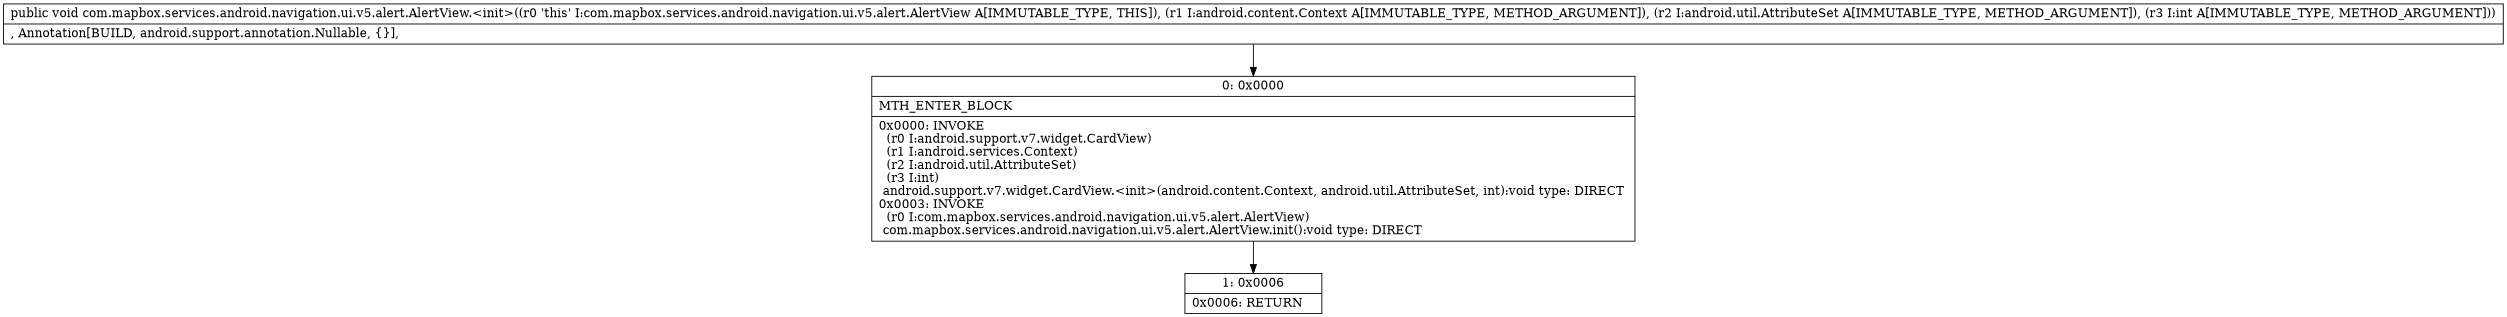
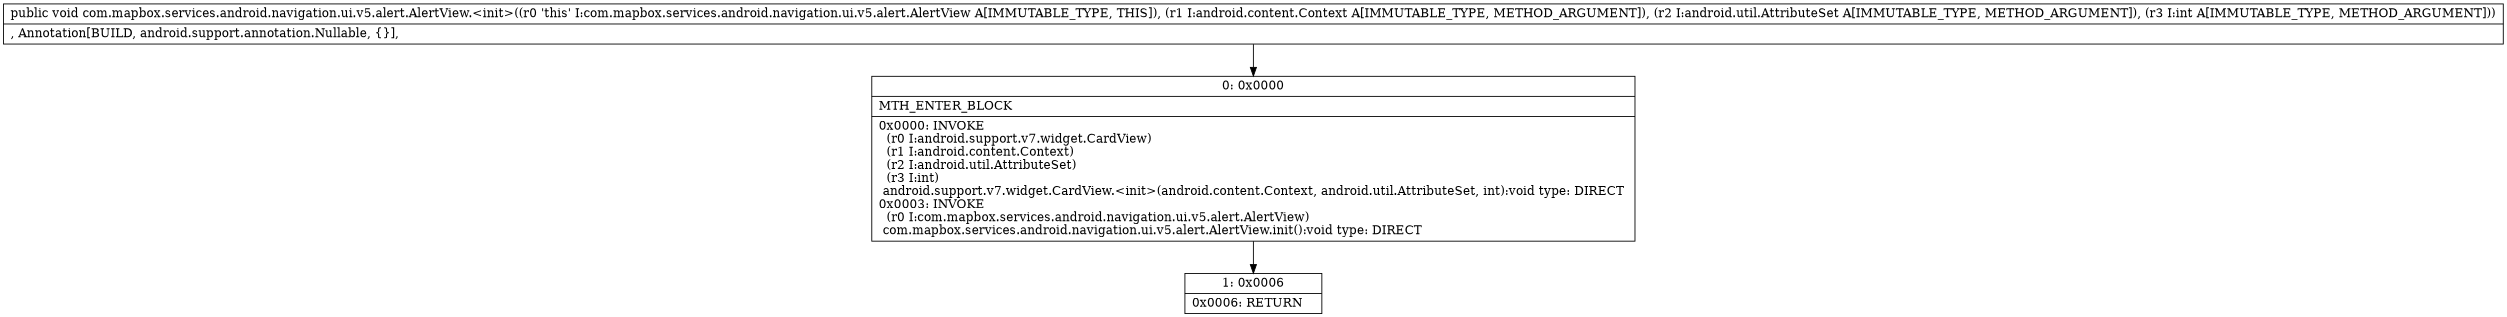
node "0: 0x0000": text "(r1 I:android.services.Context)" -> "(r1 I:android.content.Context)"
